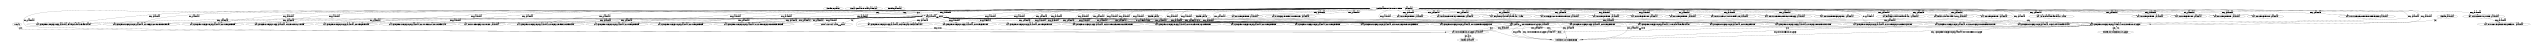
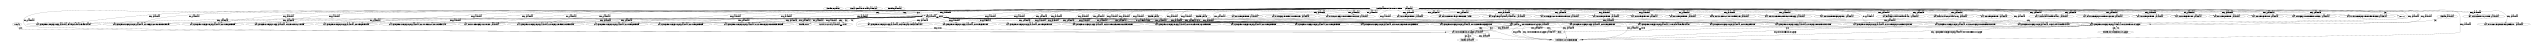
edge "(MethodParameterIn,OMX_IN OMX_PTR        paramData)" -> "(Call,(QOMX_VIDEO_PARAM_DIVXTYPE *) paramData)": added, label "DDG: paramData"
edge "(MethodParameterIn,OMX_IN OMX_PTR        paramData)" -> "(MethodReturn,OMX_ERRORTYPE)": added, label "DDG: paramData"
edge "(MethodParameterIn,OMX_IN OMX_PTR        paramData)" -> "(Call,(OMX_PARAM_COMPONENTROLETYPE *) paramData)": label "DDG: paramData" -> "NULL: paramData"
node "(Call,(OMX_QCOM_PARAM_PORTDEFINITIONTYPE *) paramData)": added
node "(Call,(QOMX_INDEXTIMESTAMPREORDER *)paramData)": label "(Call,(QOMX_INDEXTIMESTAMPREORDER *)paramData)" -> "(Call,(QOMX_INDEXTIMESTAMPREORDER *)buffer)"
node "(Call,(PrepareForAdaptivePlaybackParams *) buffer)": label "(Call,(PrepareForAdaptivePlaybackParams *) buffer)" -> "(Call,(PrepareForAdaptivePlaybackParams *) paramData)"
node "(Call,(QOMX_VIDEO_CUSTOM_BUFFERSIZE*)paramData)": label "(Call,(QOMX_VIDEO_CUSTOM_BUFFERSIZE*)paramData)" -> "(Param,(QOMX_VIDEO_CUSTOM_BUFFERSIZE*)paramData)"
node "(Call,use_android_native_buffer(hComp, paramData))": label "(Call,use_android_native_buffer(hComp, paramData))" -> "(Call,use_android_hComp_buffer(hComp, paramData))"
node "(Call,(StoreMetaDataInBuffersParams *)native)": label "(Call,(StoreMetaDataInBuffersParams *)native)" -> "(Call,(StoreMetaDataInBuffersParams *)paramData)"
node "(Call,(OMX_VIDEO_PARAM_PORTFORMATTYPE *)paramData)": added
node "(Call,(OMX_PARAM_PORTDEFINITIONTYPE *) paramData)": added
node "(Call,(OMX_VIDEO_DECODER_PROFILELEVELTYPE*)paramData)": label "(Call,(OMX_VIDEO_DECODER_PROFILELEVELTYPE*)paramData)" -> "(Call,(OMX_VIDEO_PARAM_PROFILELEVELTYPE*)paramData)"
node "1000110": added
edge "(Call,(OMX_PRIORITYMGMTTYPE*) paramData)" -> "(Call,(OMX_QCOM_PLATFORMPRIVATE_EXTN *) paramData)": now "(MethodParameterIn,OMX_IN OMX_PTR        paramData)" -> "(Call,(OMX_QCOM_PLATFORMPRIVATE_EXTN *) paramData)"
node "(Identifier,NULL)": added
node "(ControlStructure,if (native == NULL))": label "(ControlStructure,if (native == NULL))" -> "(ControlStructure,if (paramData == NULL))"
edge "(Call,* pParam = (QOMX_INDEXDOWNSCALAR*)paramData)" -> "(Call,(QOMX_INDEXDOWNSCALAR*)paramData)": added, label "CFG:"
edge "(Call,(QOMX_INDEXDOWNSCALAR*)paramData)" -> "(MethodReturn,OMX_ERRORTYPE)": added, label "DDG: paramData"
